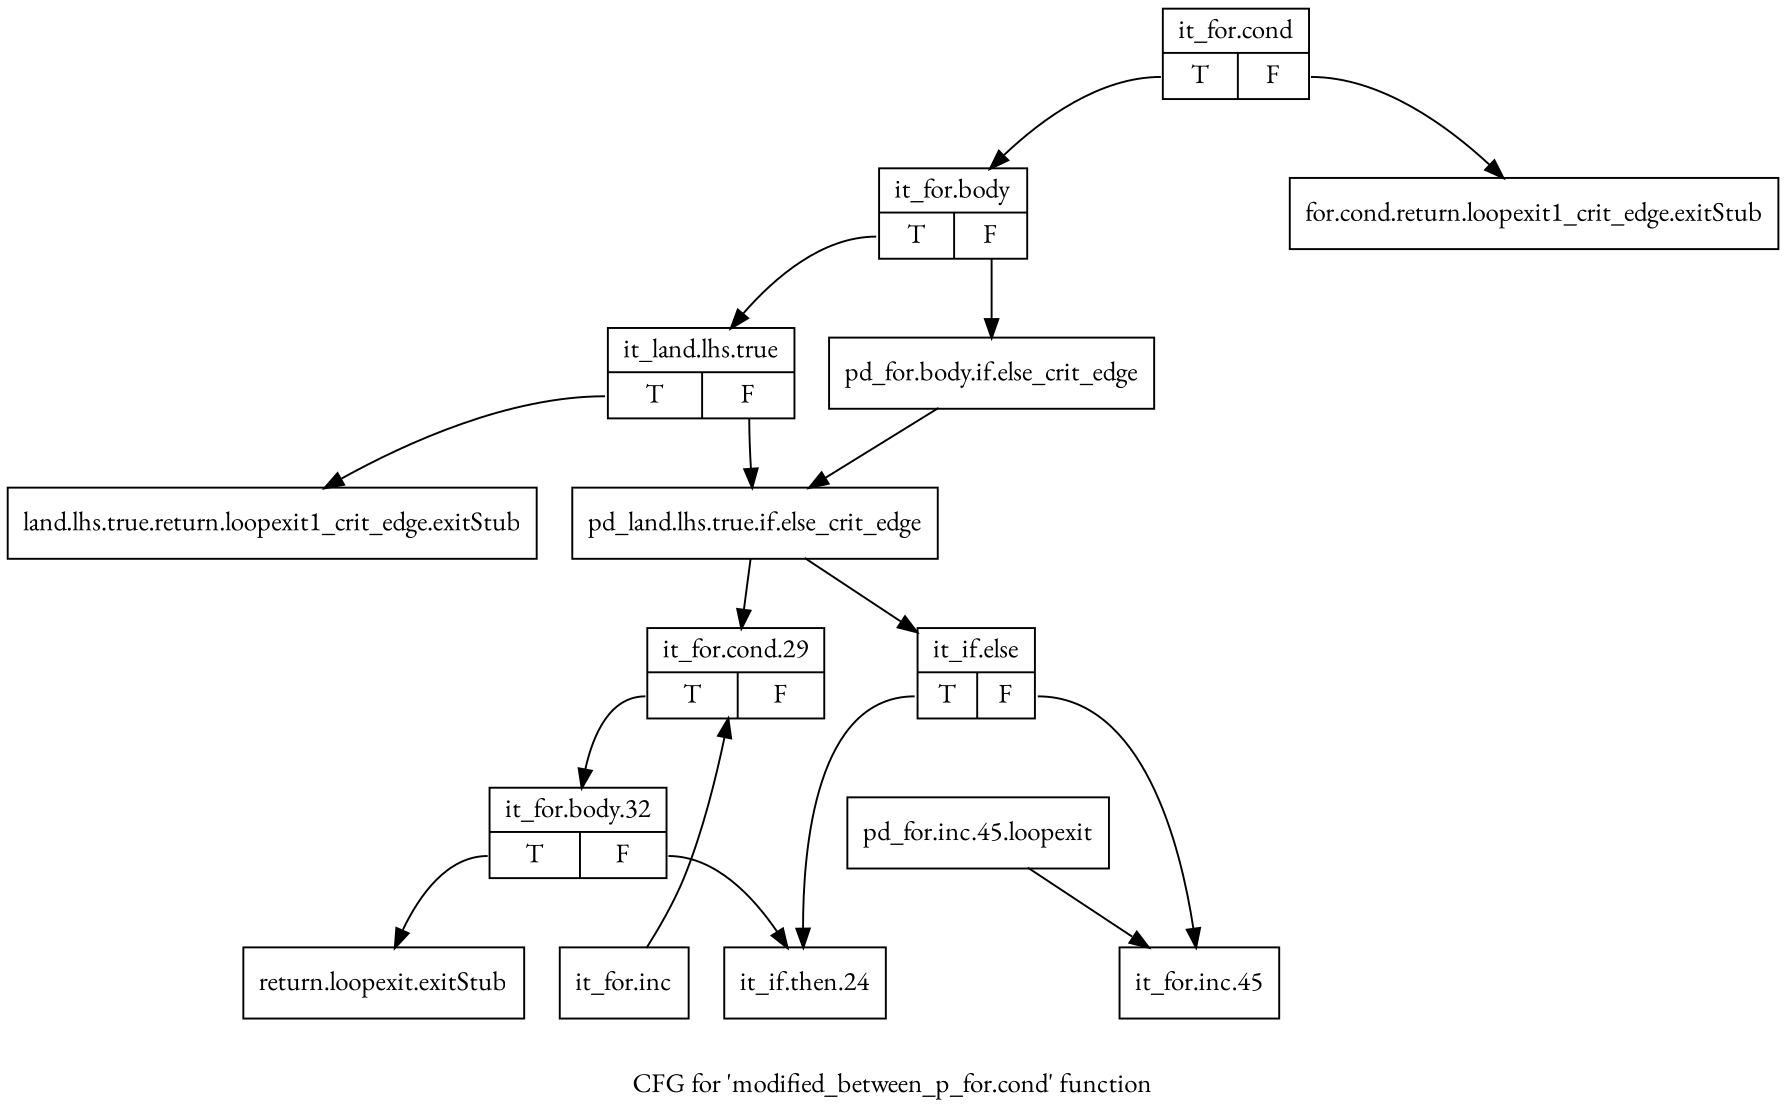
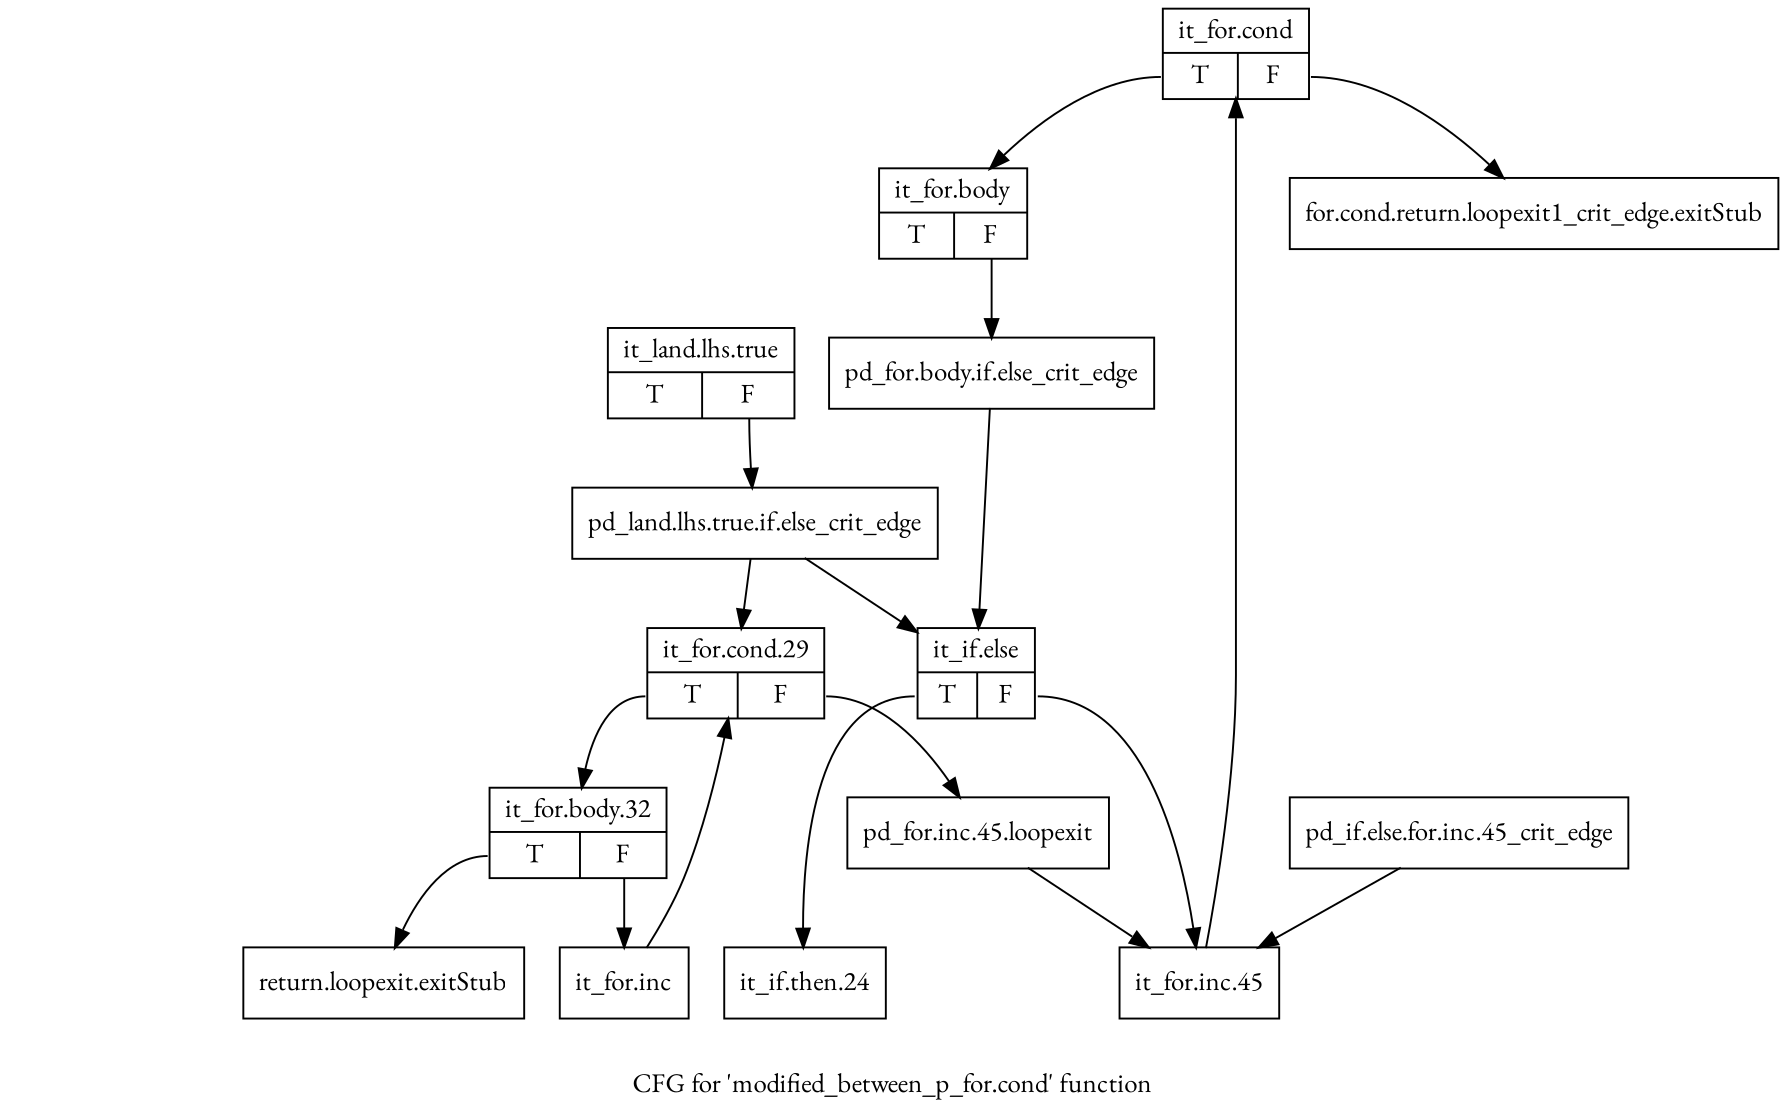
edge "it_for.body" -> "it_land.lhs.true": removed
edge "pd_for.body.if.else_crit_edge" -> "pd_land.lhs.true.if.else_crit_edge": now "pd_for.body.if.else_crit_edge" -> "it_if.else"
node "land.lhs.true.return.loopexit1_crit_edge.exitStub": removed
edge "it_for.inc.45" -> "it_for.cond": added
edge "it_for.cond.29" -> "pd_for.inc.45.loopexit": added
node "pd_if.else.for.inc.45_crit_edge": added
edge "it_for.body.32" -> "it_if.then.24": now "it_for.body.32" -> "it_for.inc"
